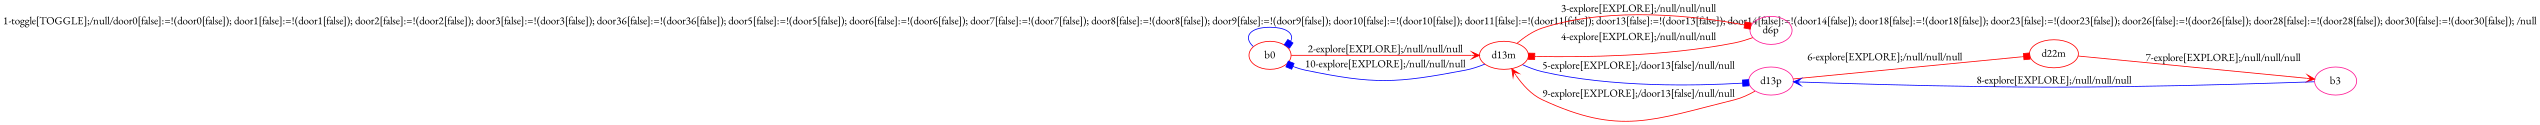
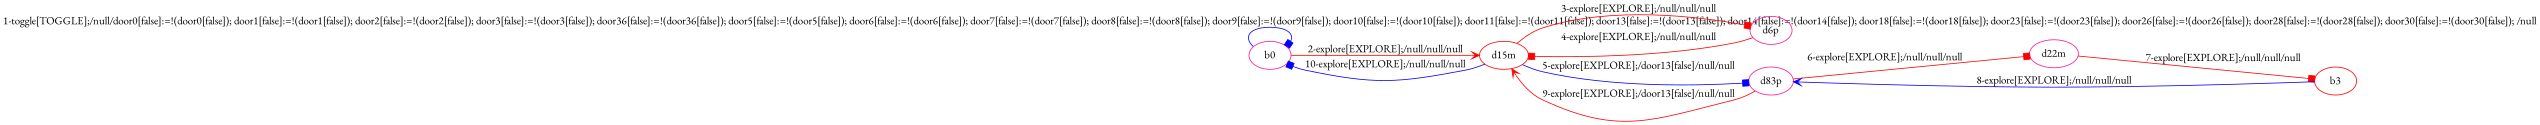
node "d22m": color red -> deeppink
node "b0": color red -> deeppink
node "d13m": label "d13m" -> "d15m"
edge "d22m" -> "b3": arrowhead vee -> box
node "d13p": label "d13p" -> "d83p"
node "b3": color deeppink -> red
